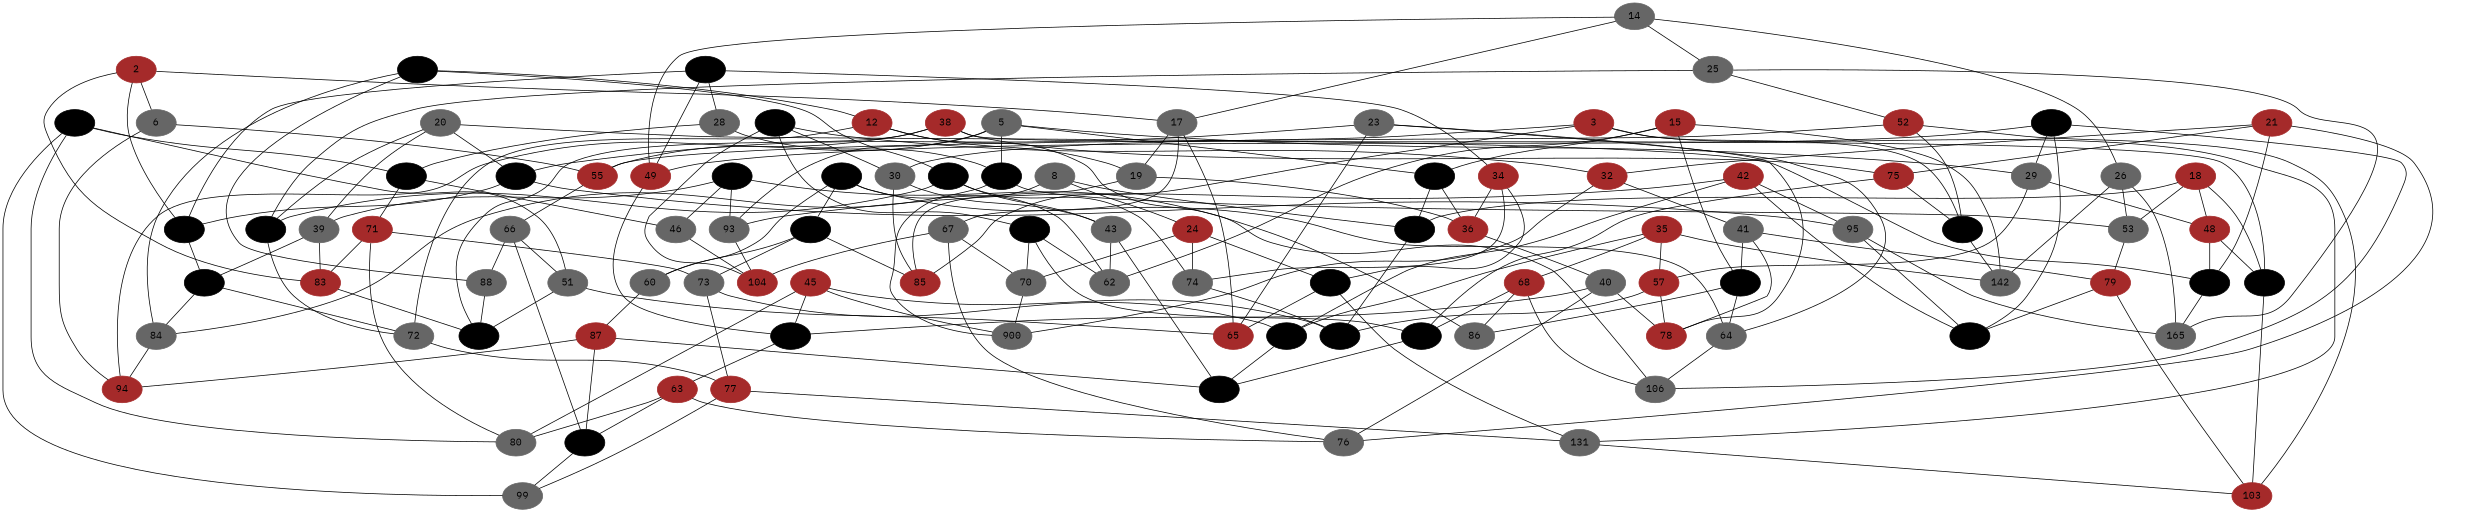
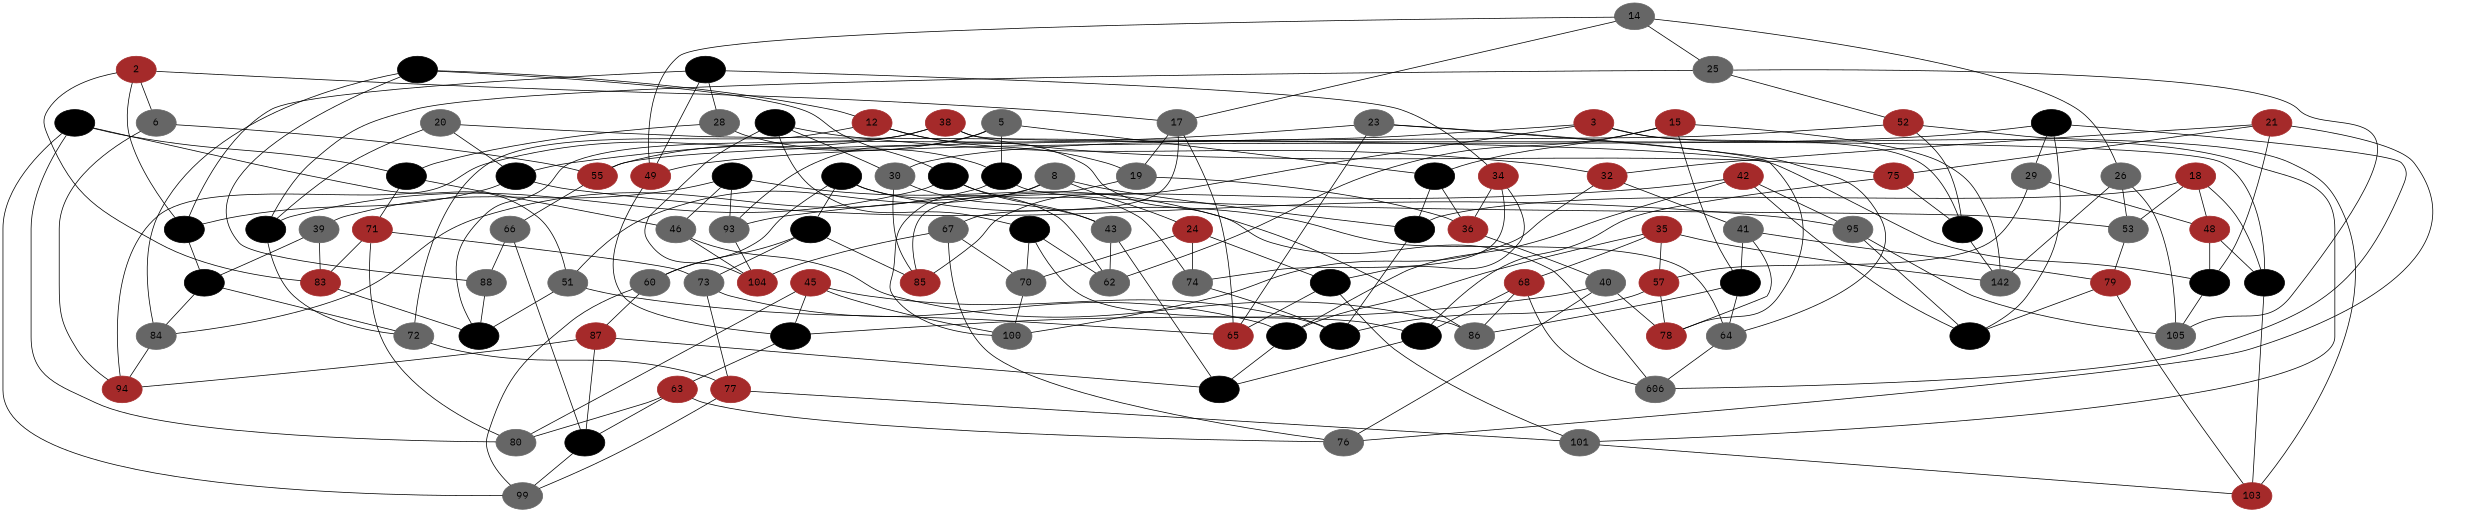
edge "5" -- "29": removed
edge "20" -- "39": removed
edge "66" -- "51": now "8" -- "51"
edge "46" -- "86": added
node "900": label "900" -> "100"
node "165": label "165" -> "105"
edge "60" -- "99": added
node "106": label "106" -> "606"
node "131": label "131" -> "101"
